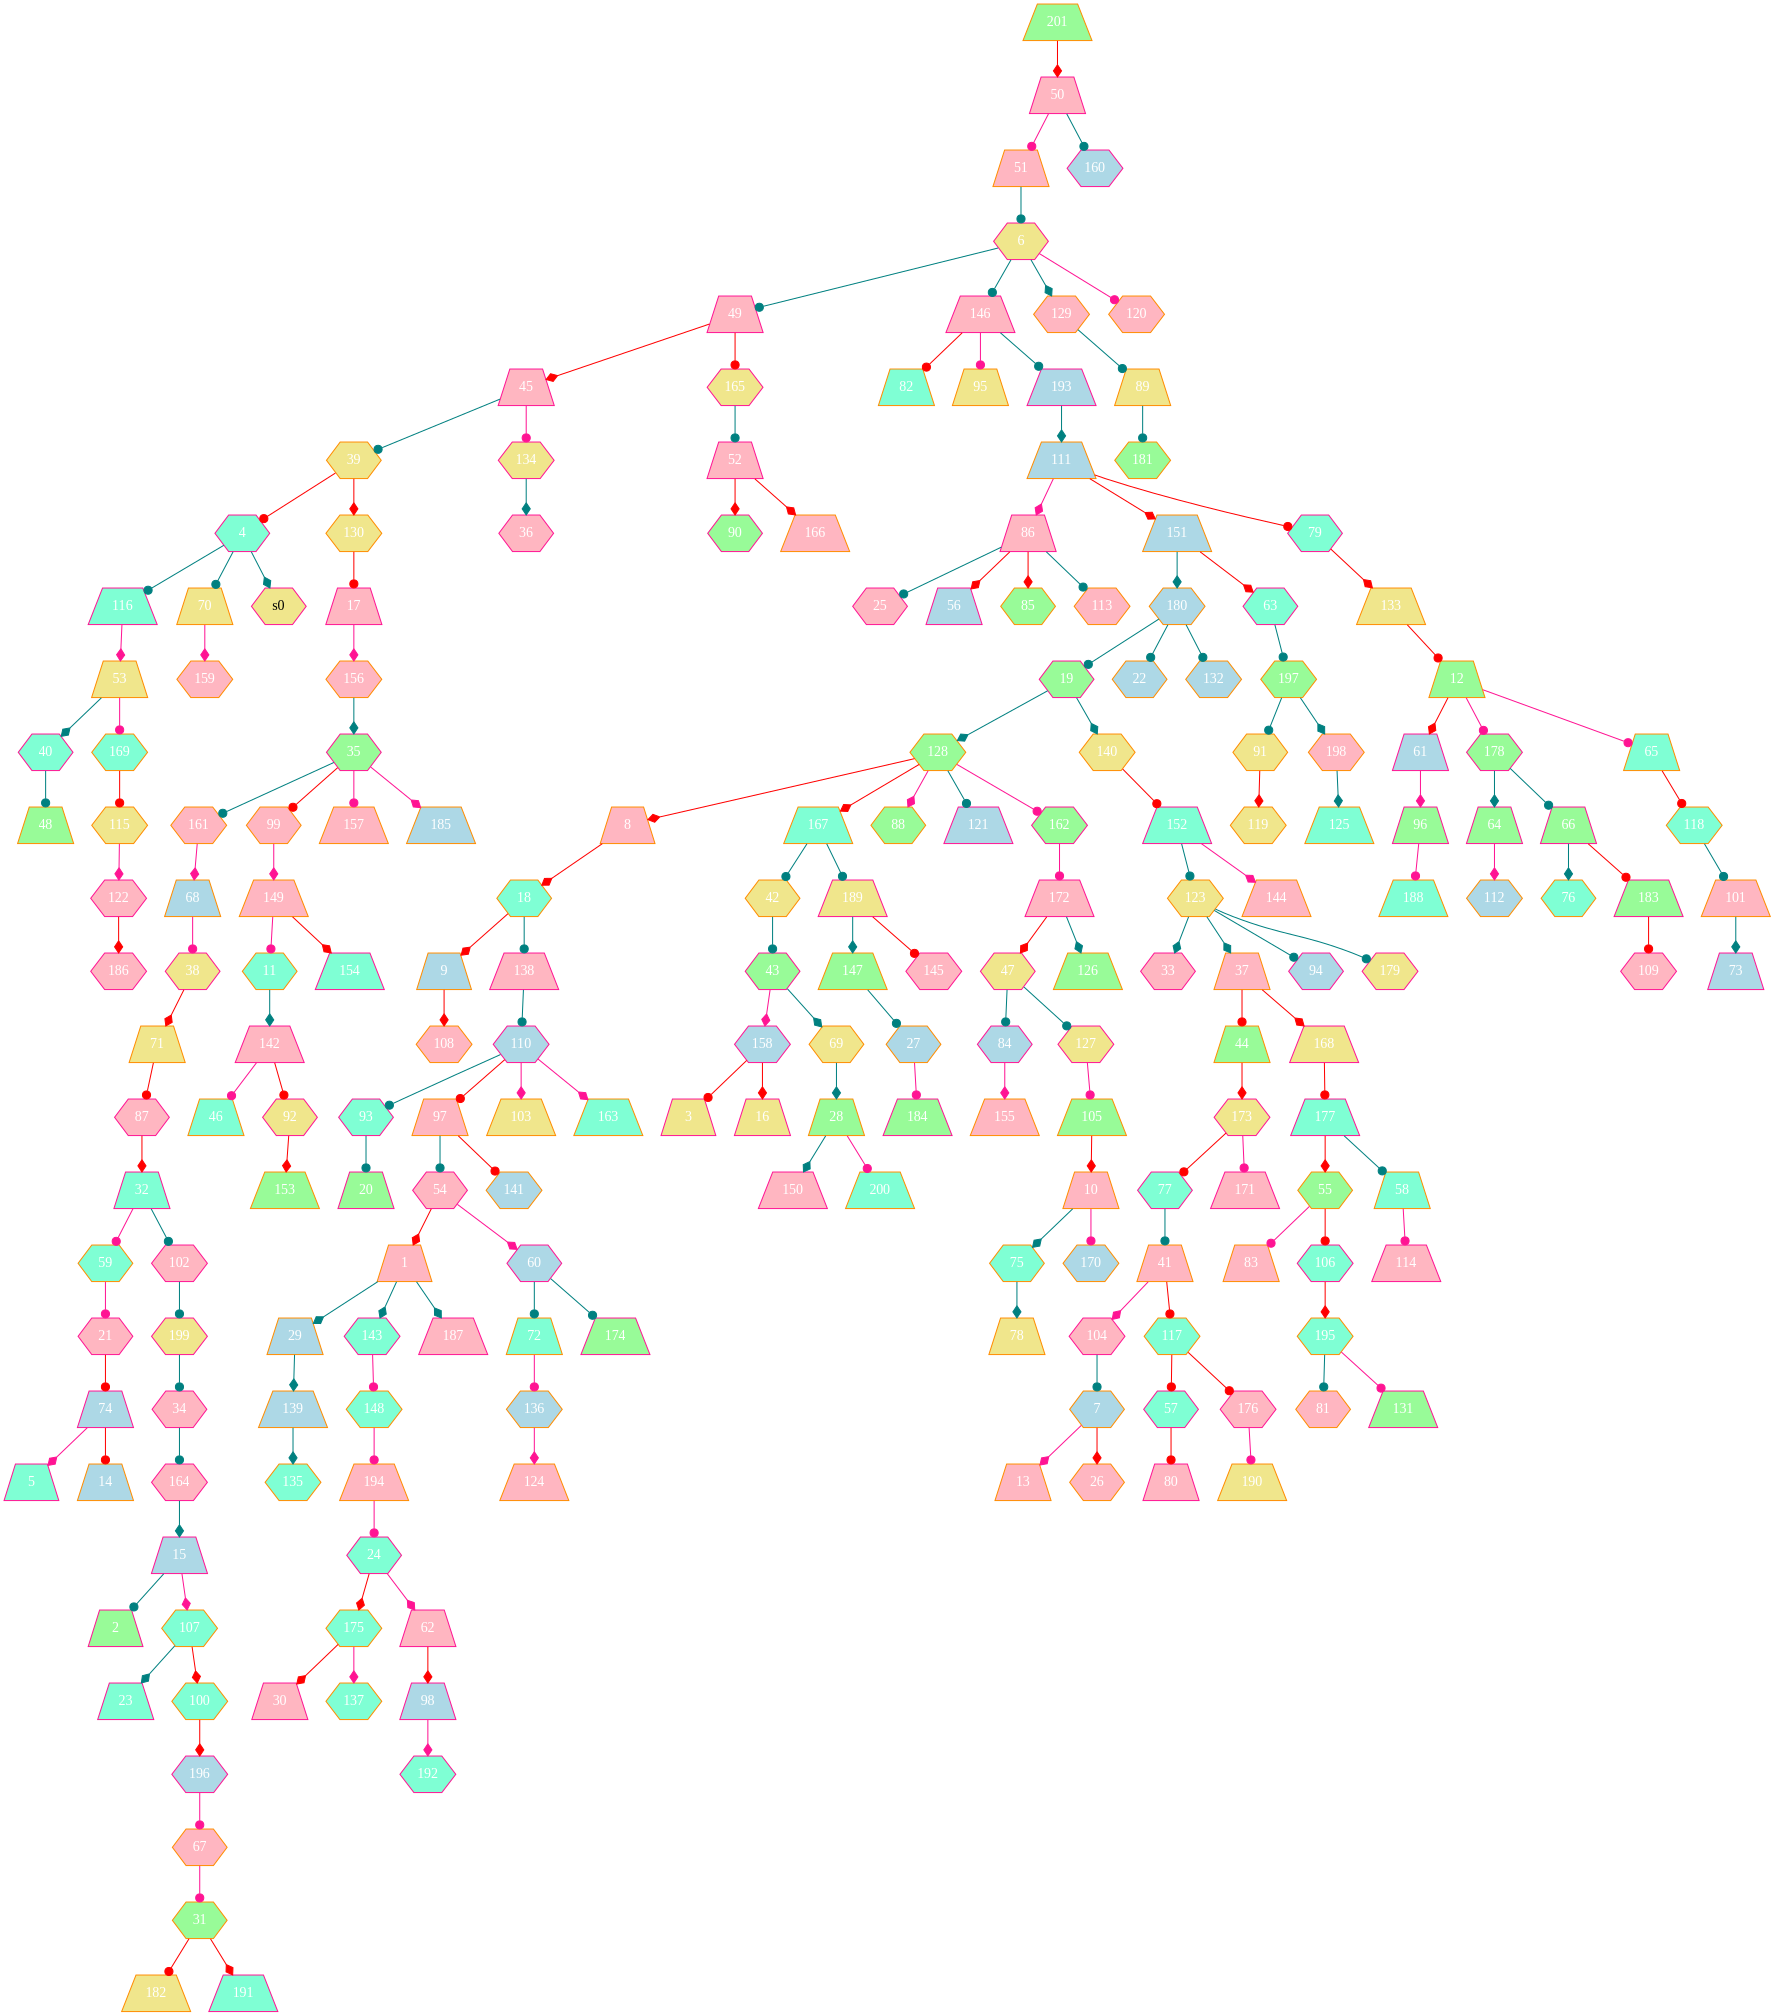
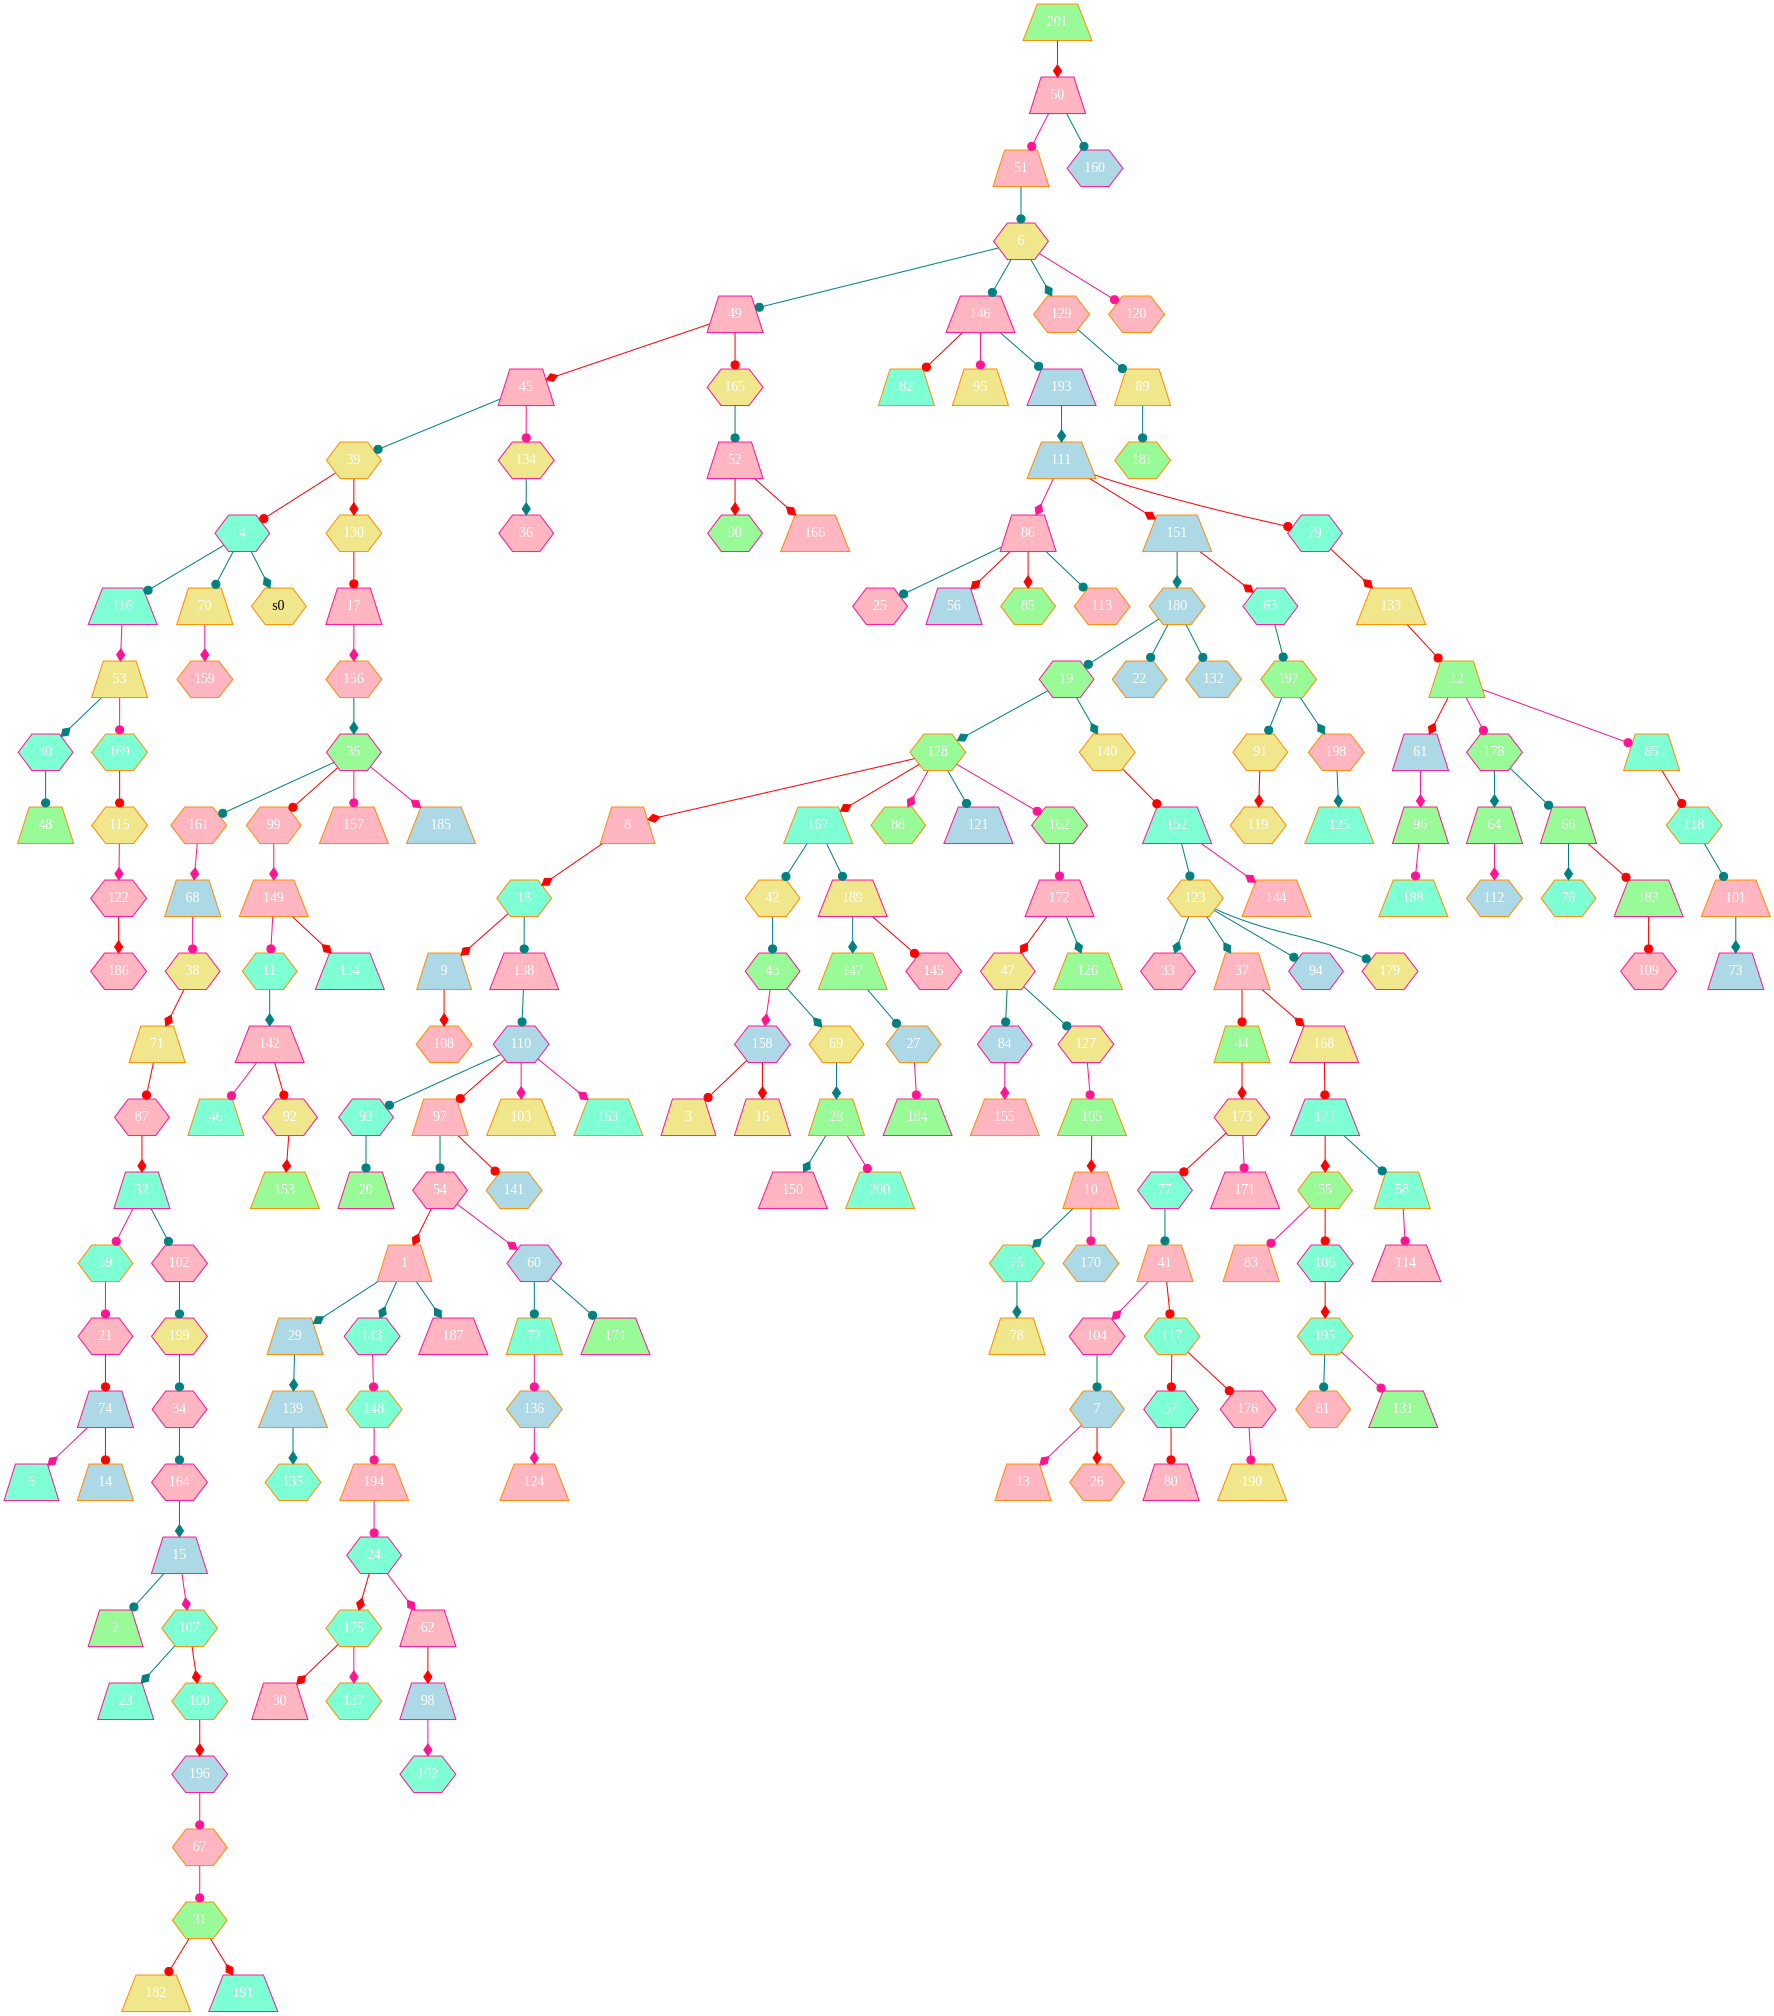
node "s0": color deeppink -> darkorange
